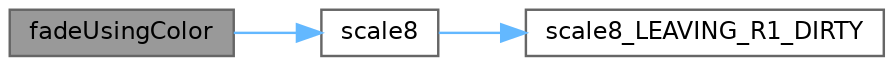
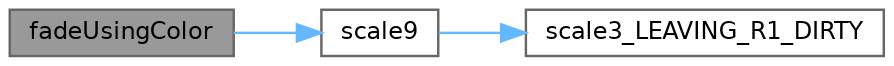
node "scale8": label "scale8" -> "scale9"
node "scale8_LEAVING_R1_DIRTY": label "scale8_LEAVING_R1_DIRTY" -> "scale3_LEAVING_R1_DIRTY"
